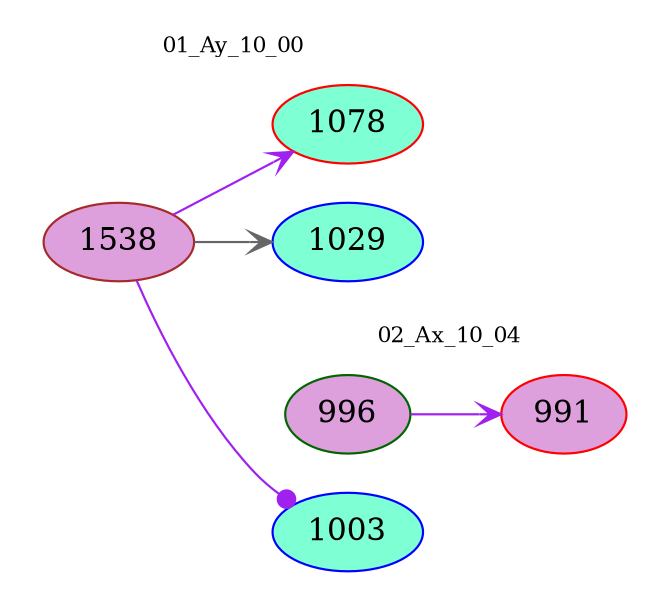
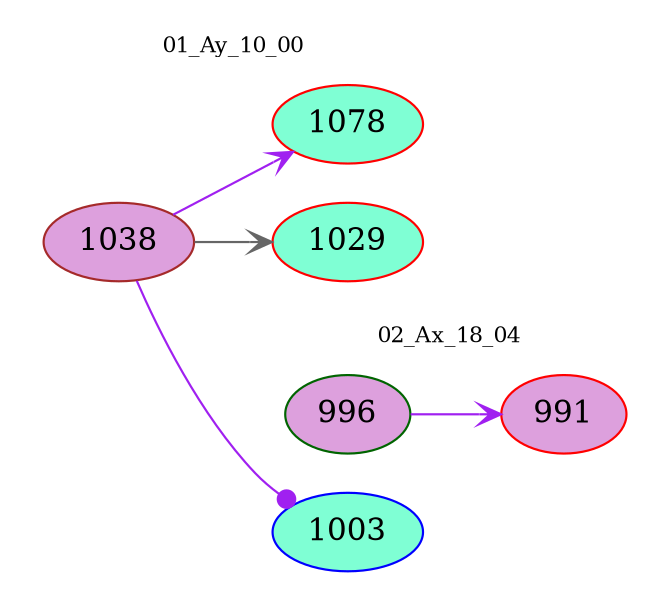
node "1538": label "1538" -> "1038"
node "1029": color blue -> red
cluster "02_Ax_10_04": label "02_Ax_10_04" -> "02_Ax_18_04"
